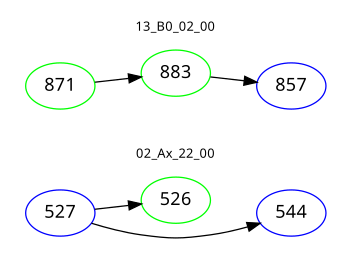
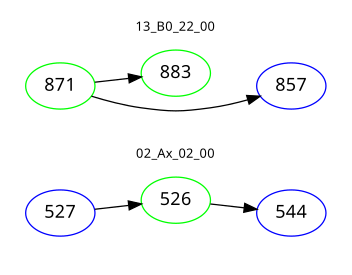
cluster "13_B0_02_00": label "13_B0_02_00" -> "13_B0_22_00"
edge "883" -> "857": now "871" -> "857"
cluster "02_Ax_22_00": label "02_Ax_22_00" -> "02_Ax_02_00"
edge "527" -> "544": now "526" -> "544"
